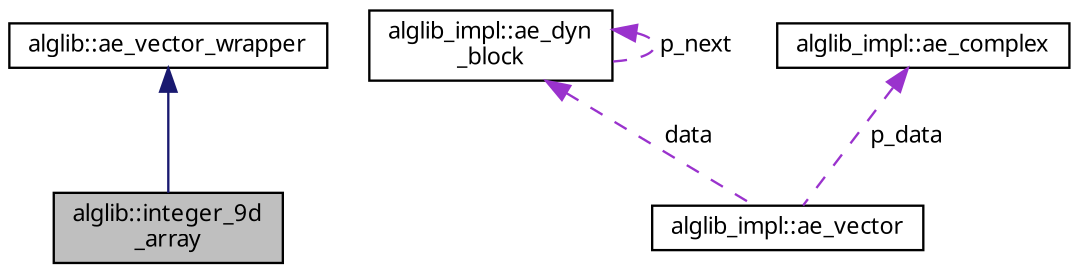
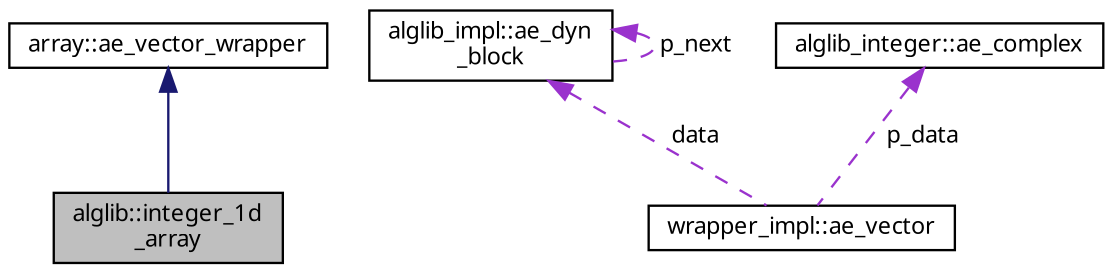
node "alglib::ae_vector_wrapper": label "alglib::ae_vector_wrapper" -> "array::ae_vector_wrapper"
node "alglib_impl::ae_complex": label "alglib_impl::ae_complex" -> "alglib_integer::ae_complex"
node "alglib::integer_9d _array": label "alglib::integer_9d _array" -> "alglib::integer_1d _array"
node "alglib_impl::ae_vector": label "alglib_impl::ae_vector" -> "wrapper_impl::ae_vector"
